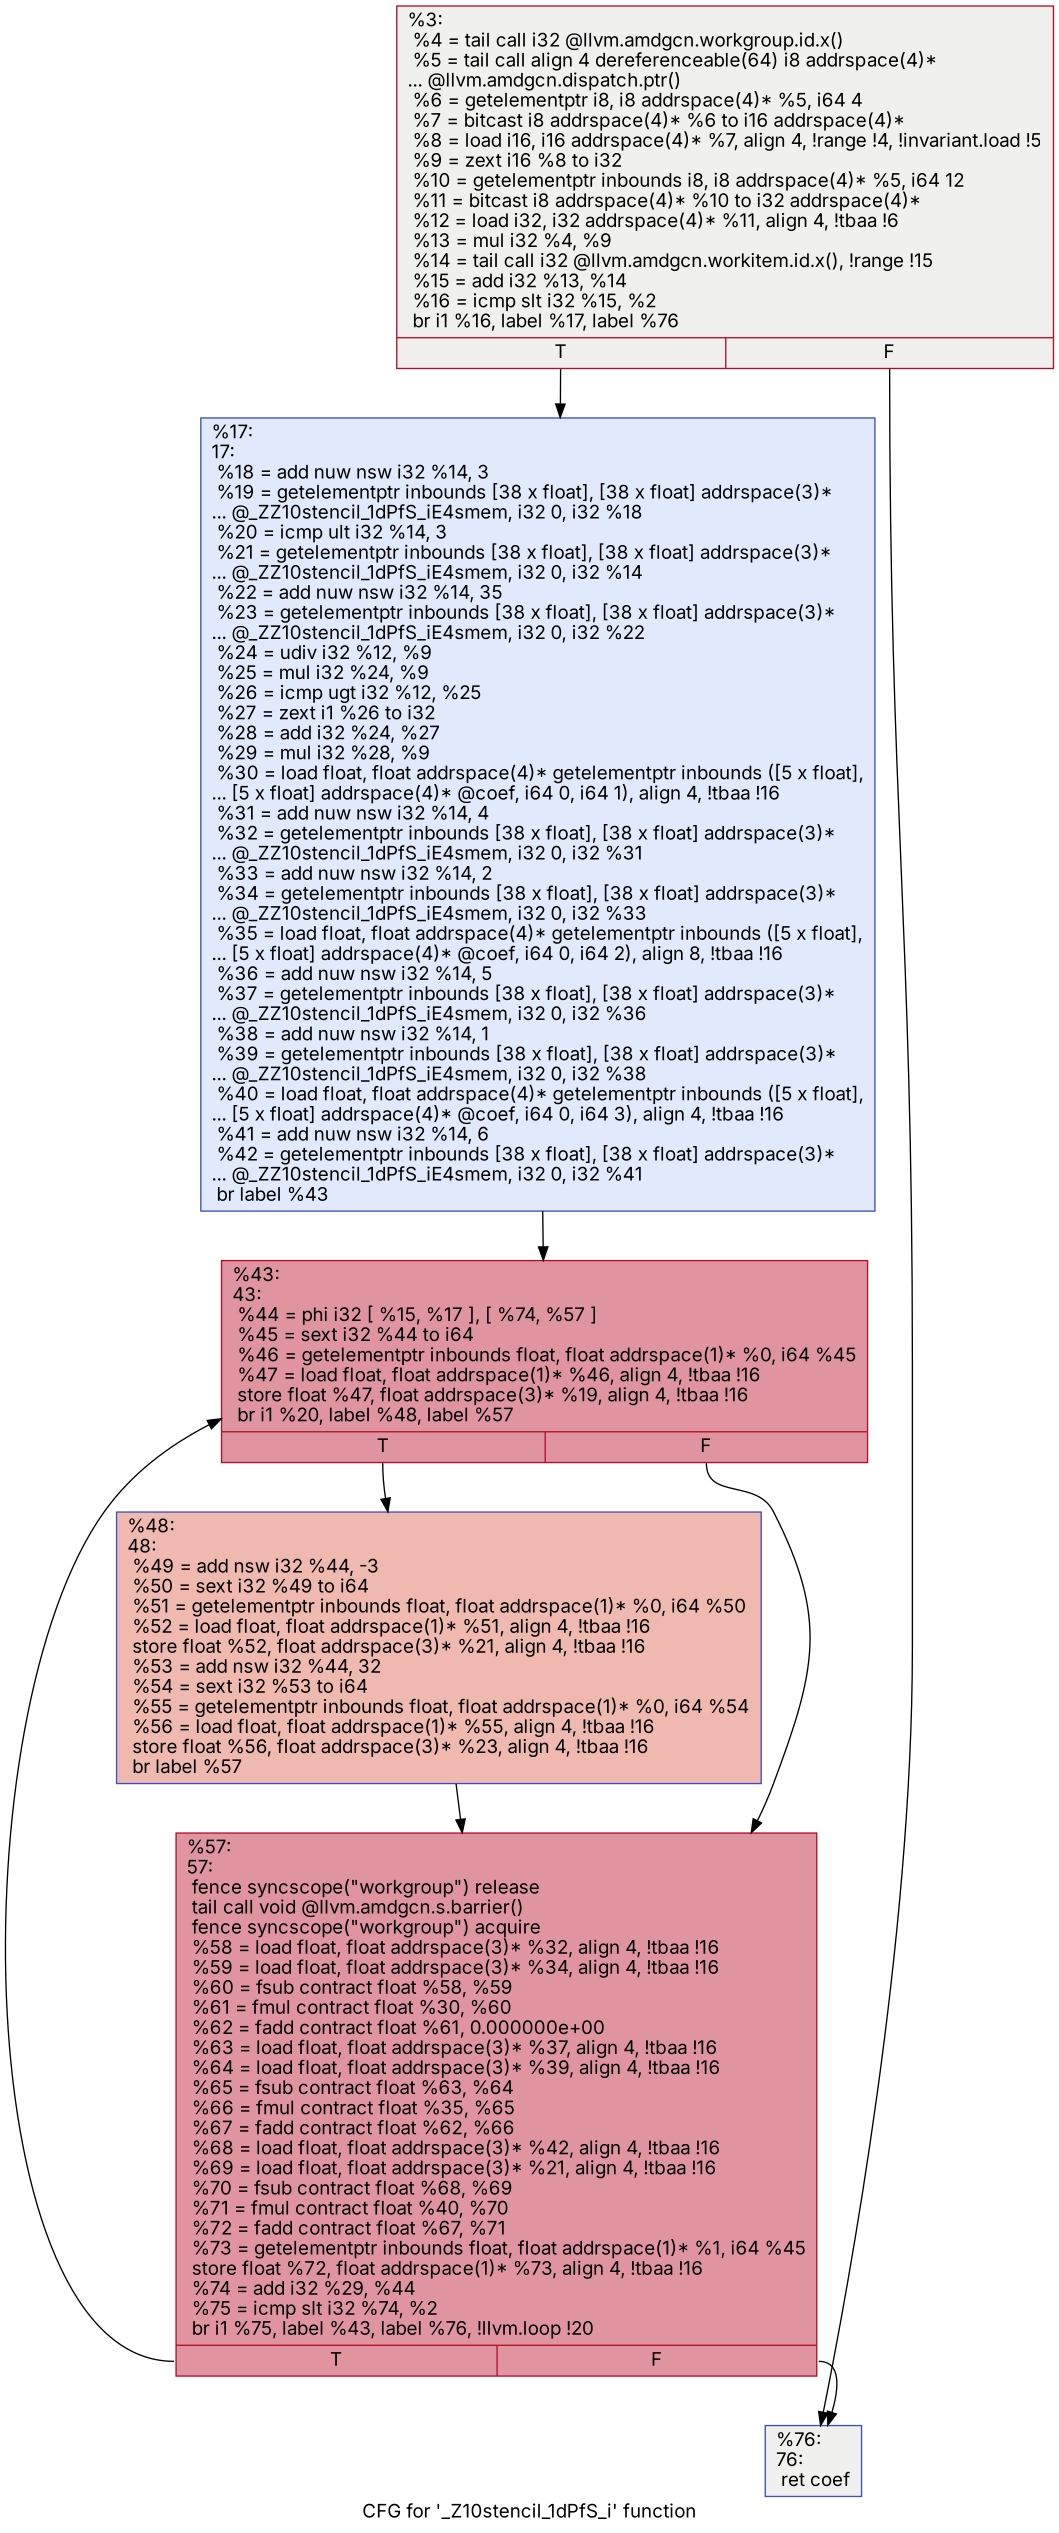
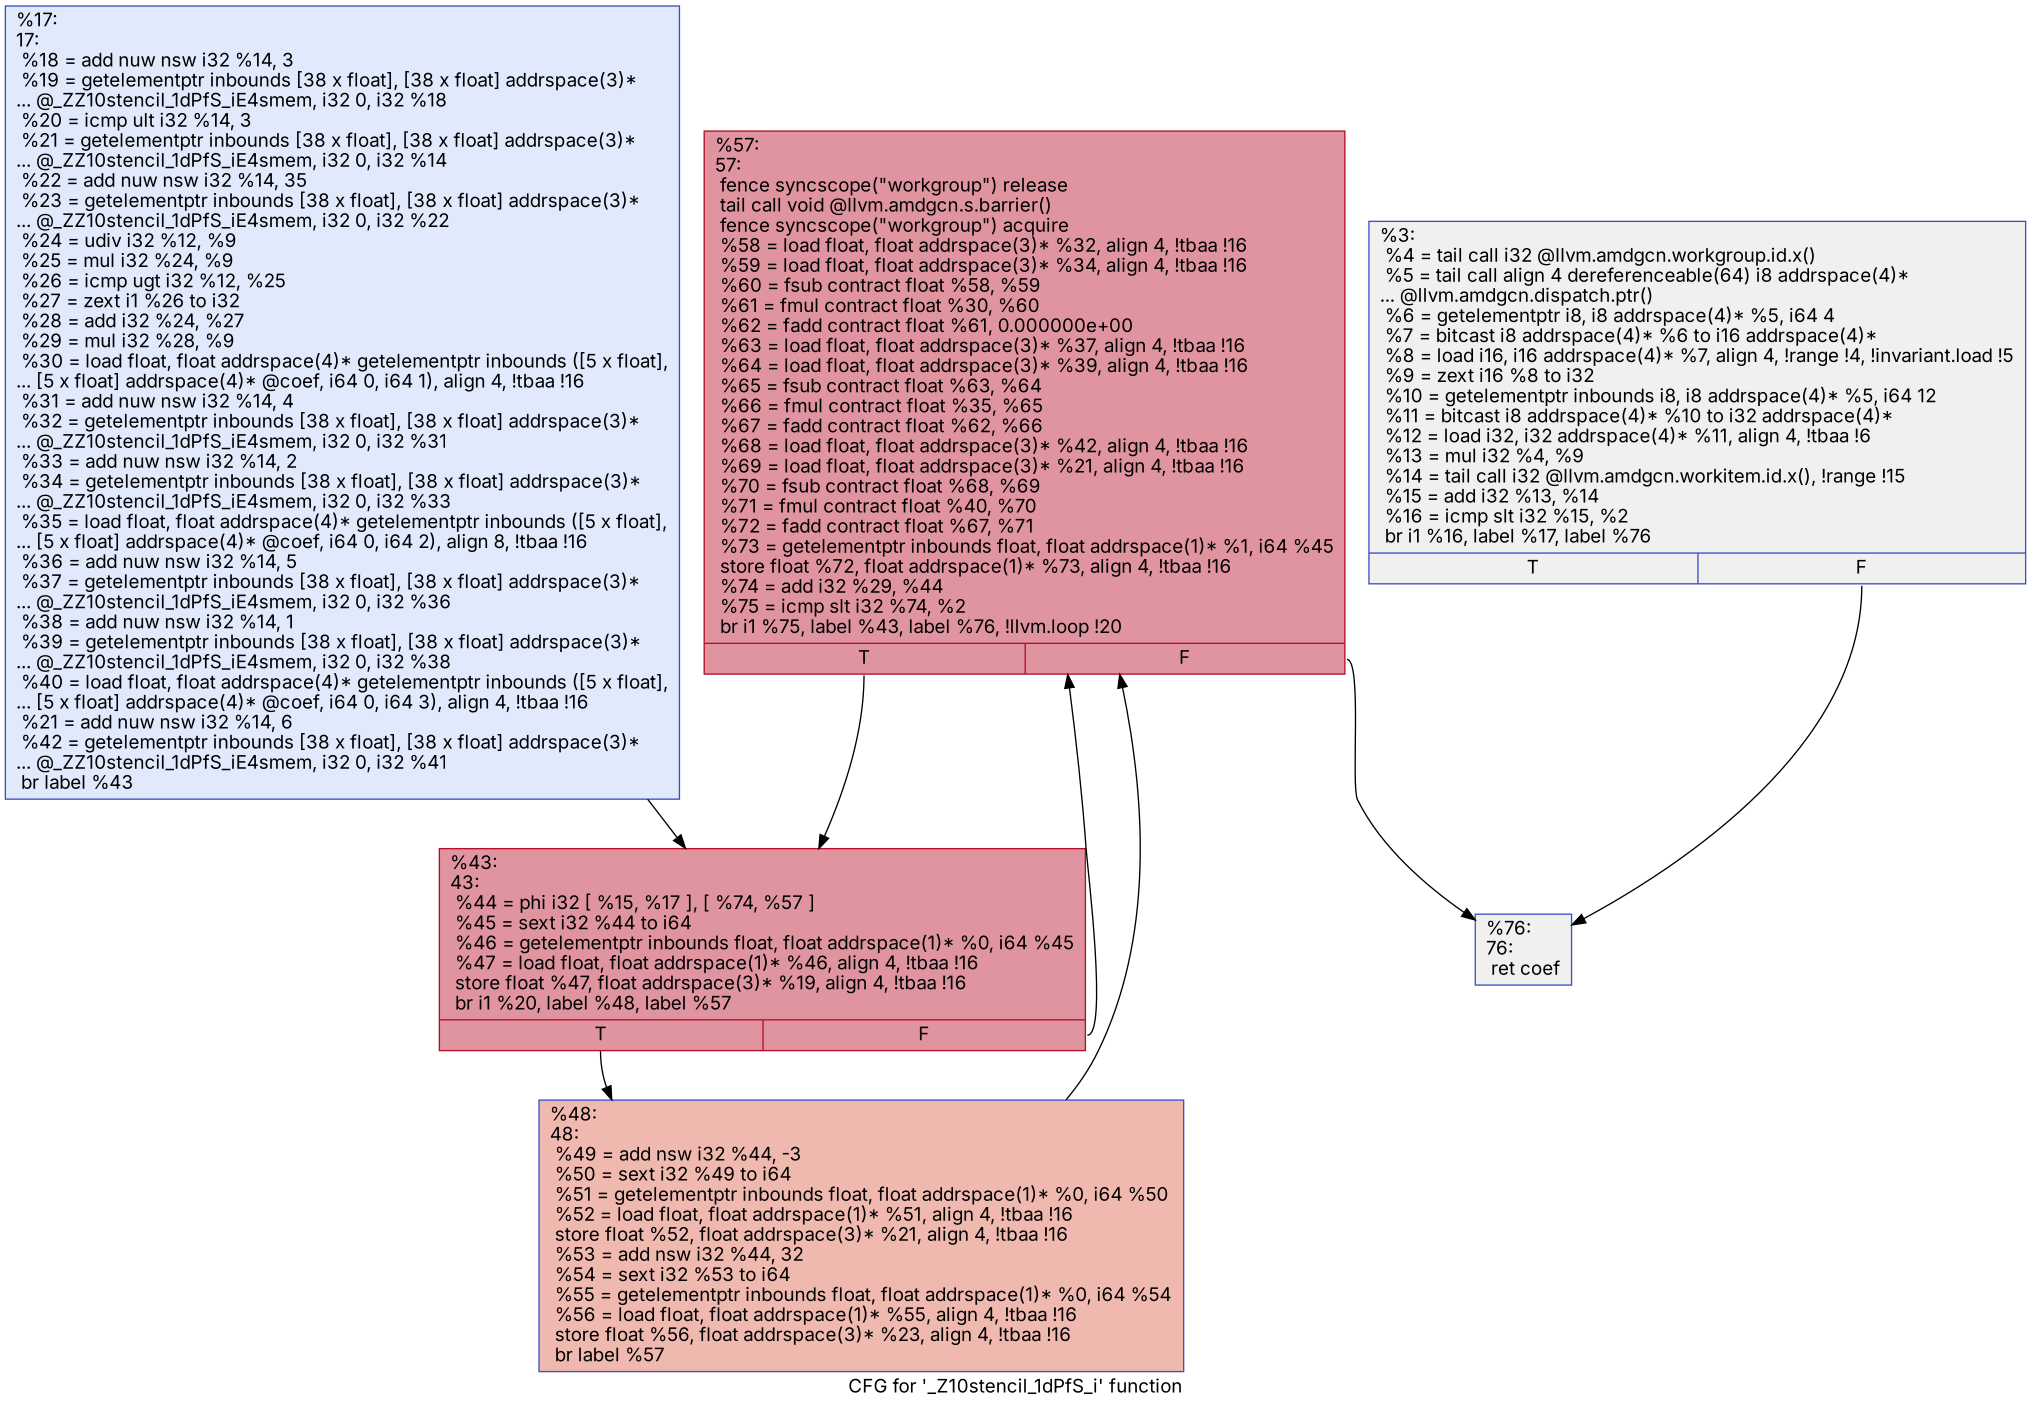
node "%3:": color #b70d28ff -> #3d50c3ff
edge "%3:" -> "%17:": removed
node "%17:": text "%41 = add nuw nsw i32 %14, 6" -> "%21 = add nuw nsw i32 %14, 6"
